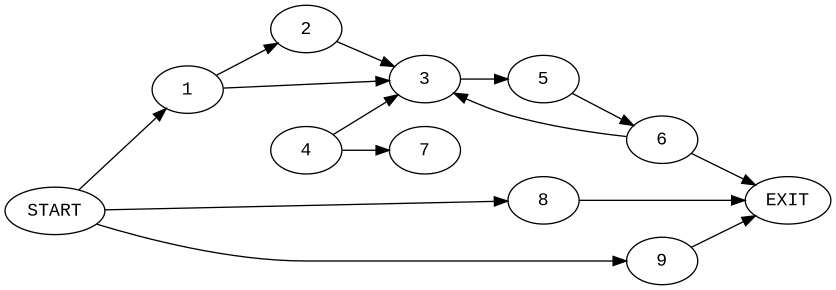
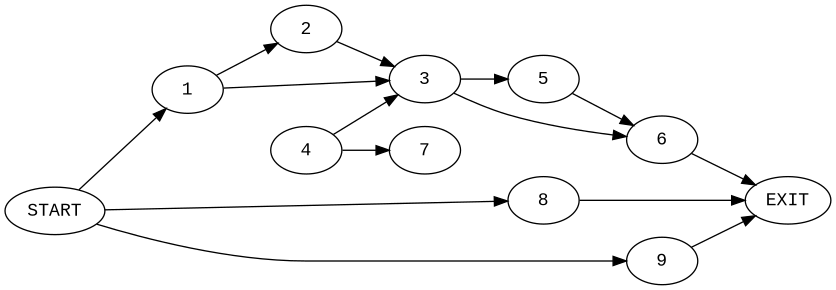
edge "6" -> "3": reversed
